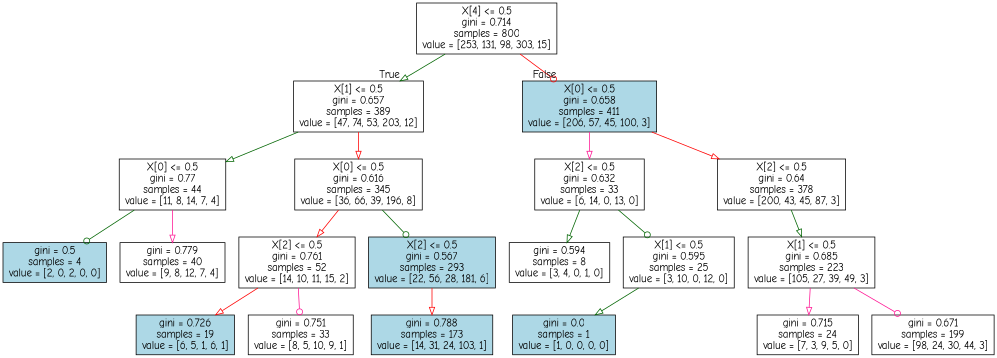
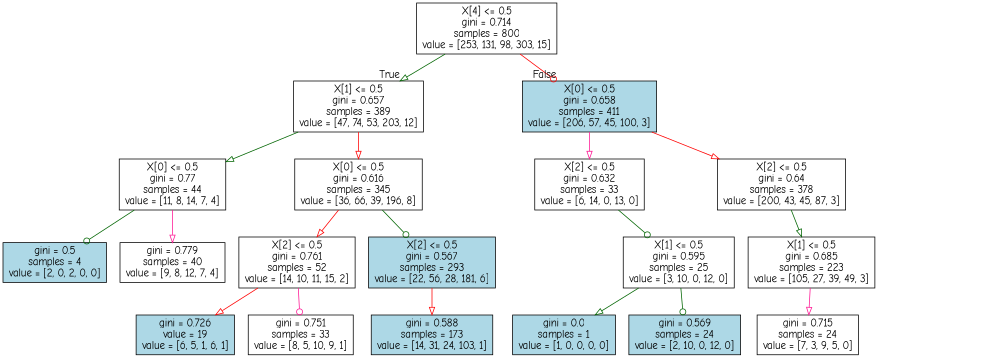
node "gini = 0.594 samples = 8 value = [3, 4, 0, 1, 0]": removed
node "gini = 0.726 samples = 19 value = [6, 5, 1, 6, 1]": label "gini = 0.726 samples = 19 value = [6, 5, 1, 6, 1]" -> "gini = 0.726 value = 19 value = [6, 5, 1, 6, 1]"
node "gini = 0.788 samples = 173 value = [14, 31, 24, 103, 1]": label "gini = 0.788 samples = 173 value = [14, 31, 24, 103, 1]" -> "gini = 0.588 samples = 173 value = [14, 31, 24, 103, 1]"
node "gini = 0.569 samples = 24 value = [2, 10, 0, 12, 0]": added
node "gini = 0.671 samples = 199 value = [98, 24, 30, 44, 3]": removed
